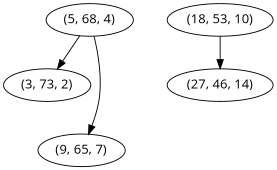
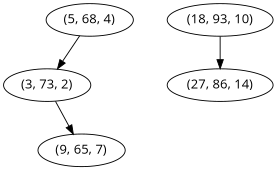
node "(18, 53, 10)": label "(18, 53, 10)" -> "(18, 93, 10)"
edge "(5, 68, 4)" -> "(9, 65, 7)": now "(3, 73, 2)" -> "(9, 65, 7)"
node "(27, 46, 14)": label "(27, 46, 14)" -> "(27, 86, 14)"
